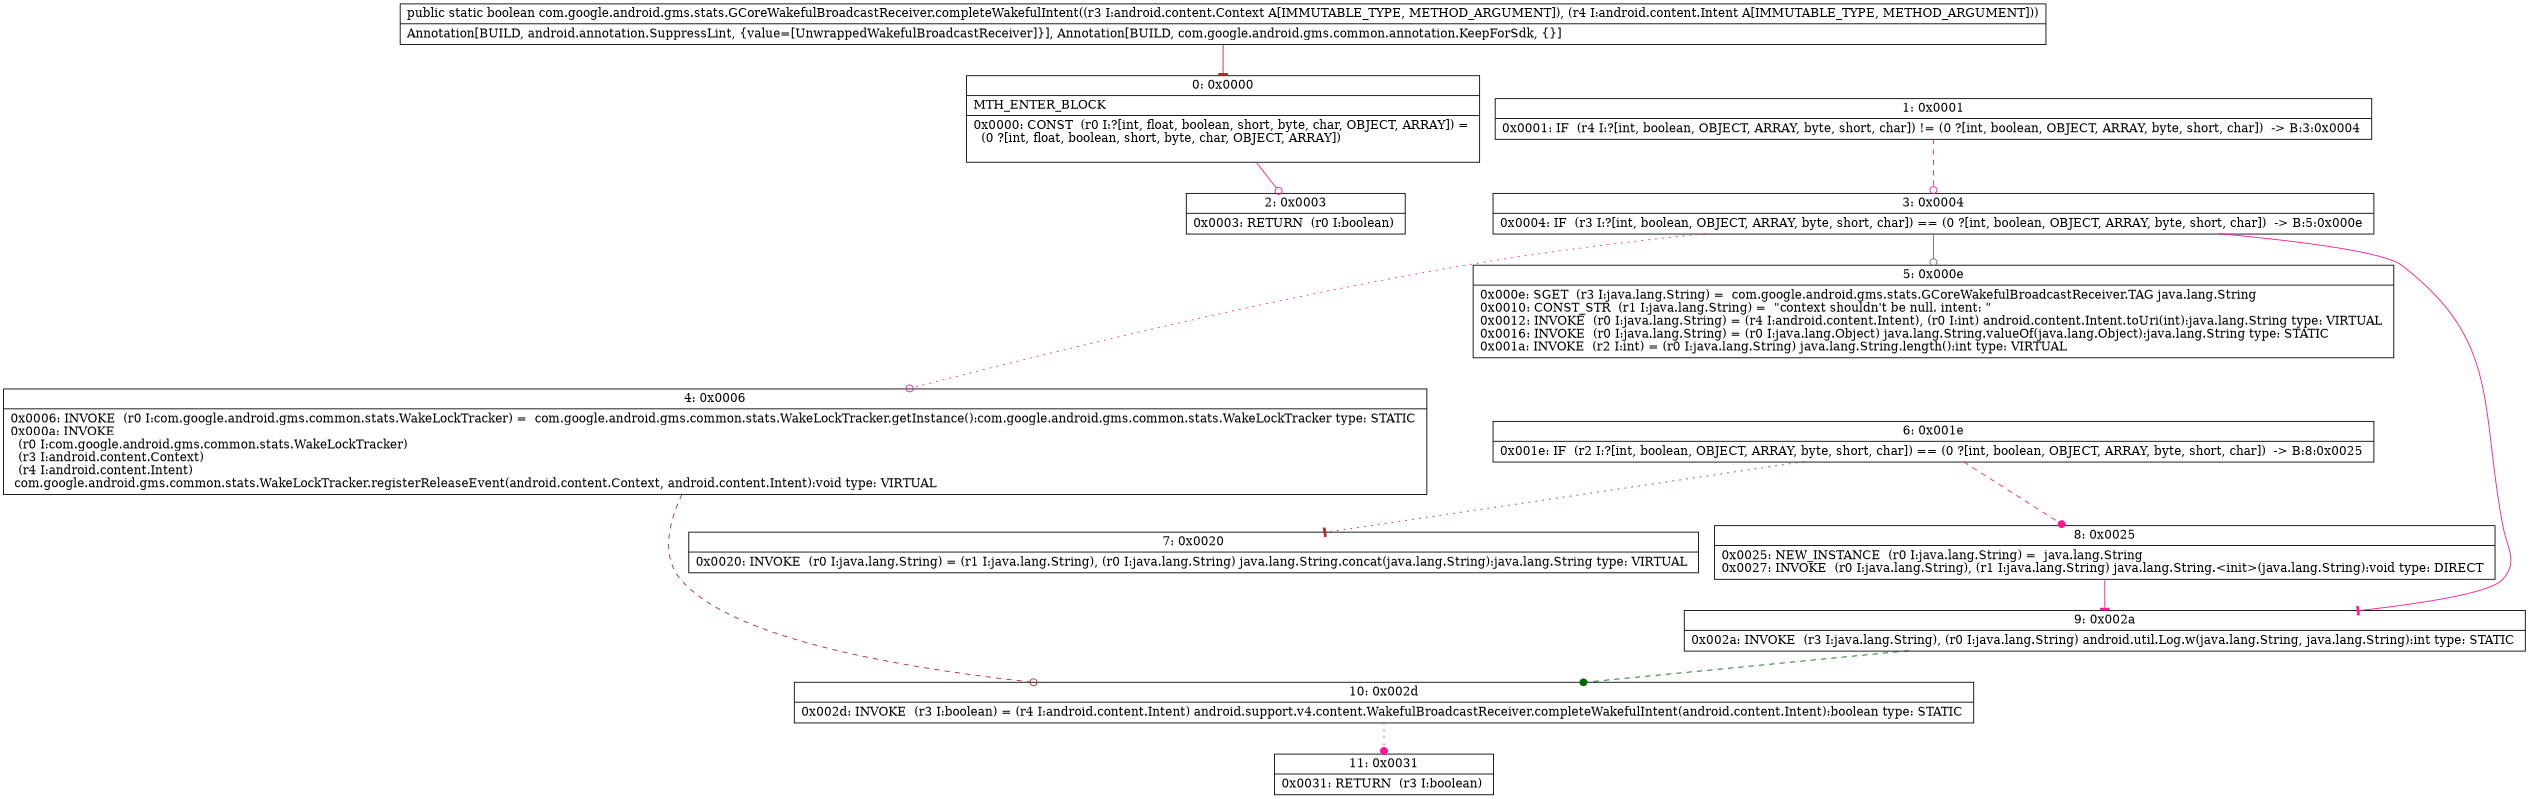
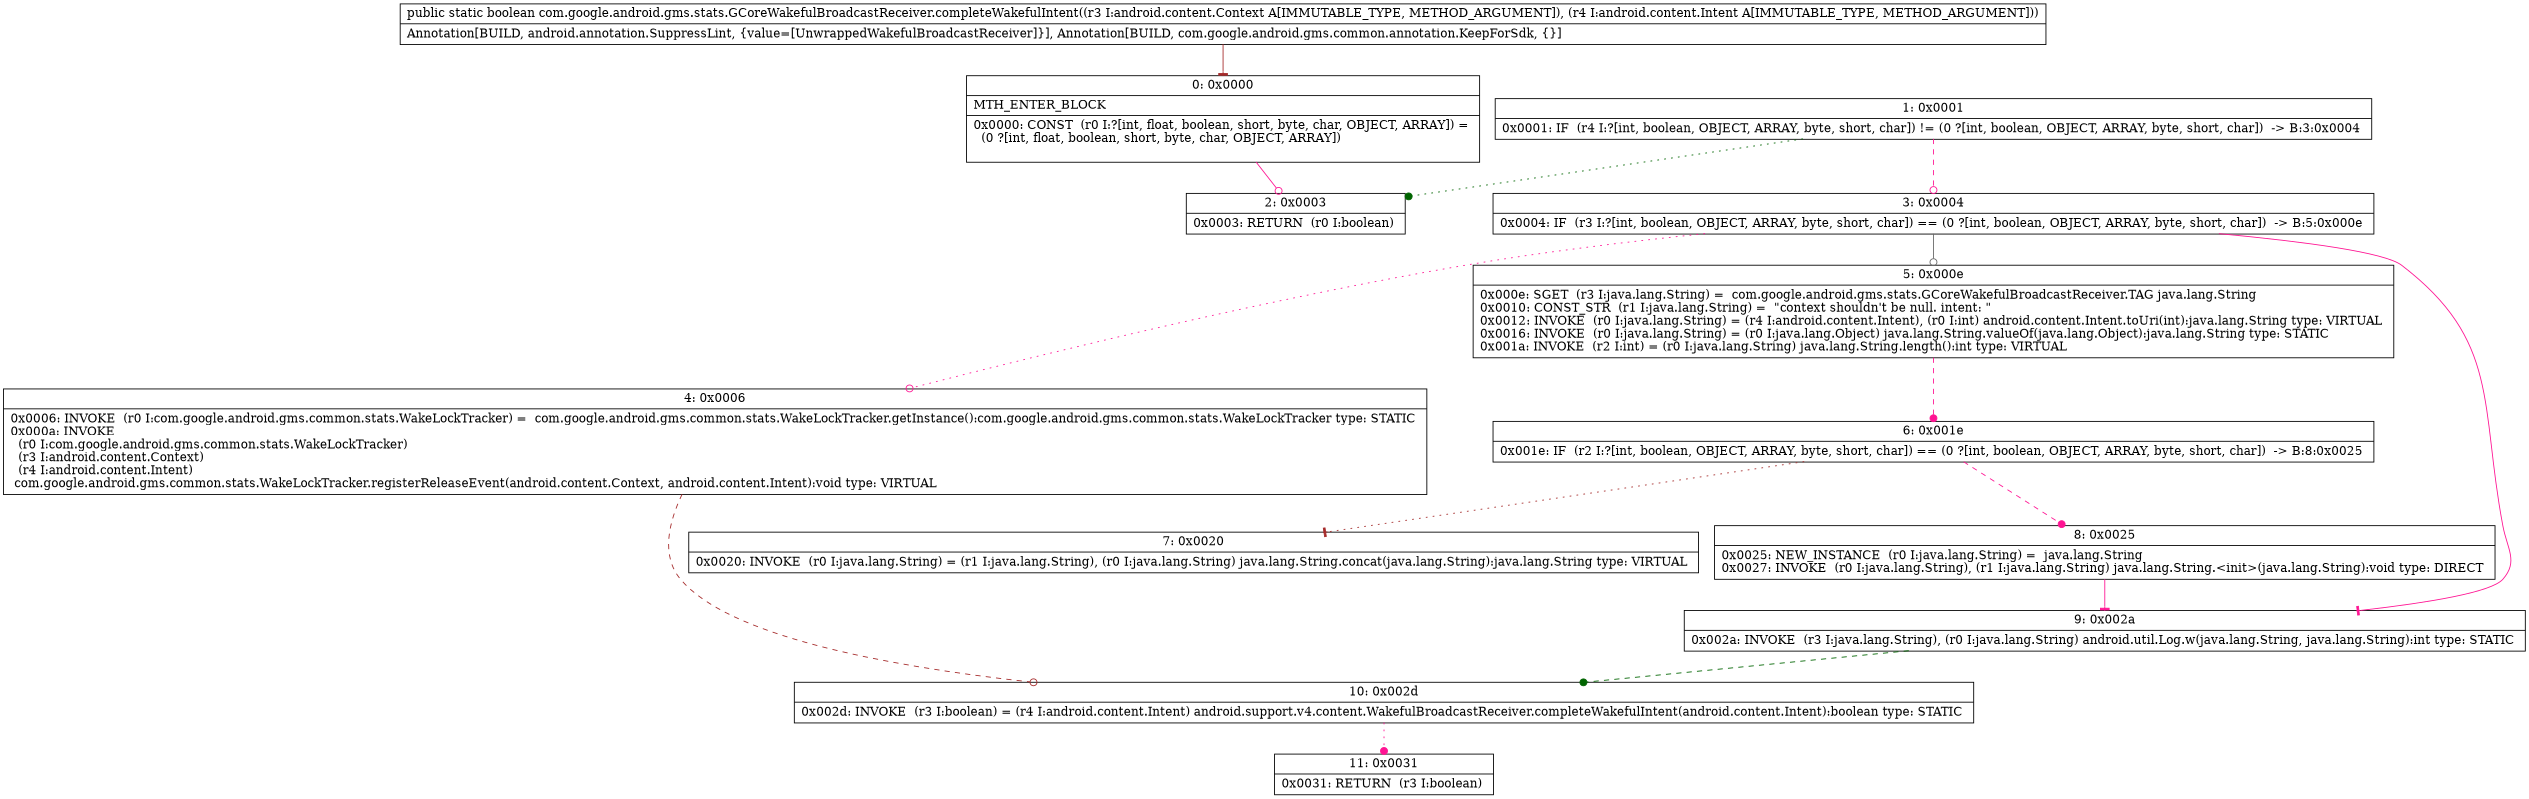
edge "1: 0x0001" -> "2: 0x0003": added
edge "5: 0x000e" -> "6: 0x001e": added
